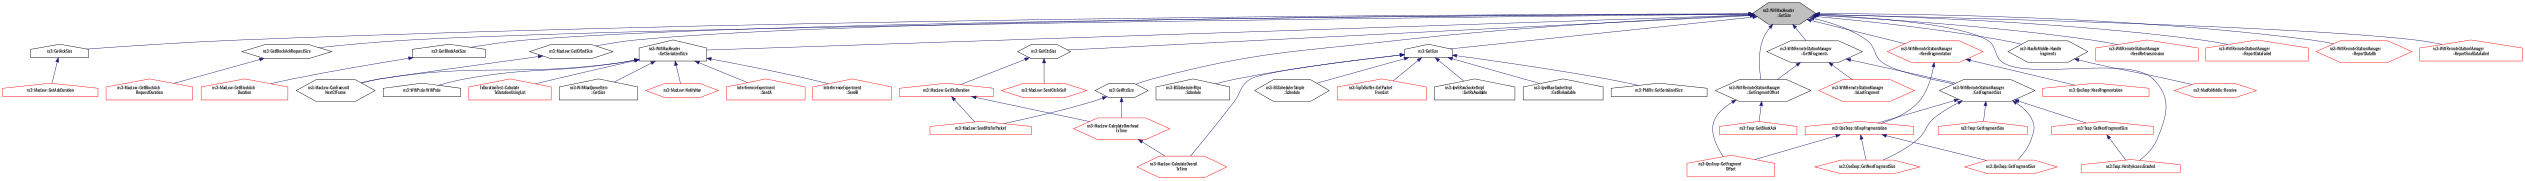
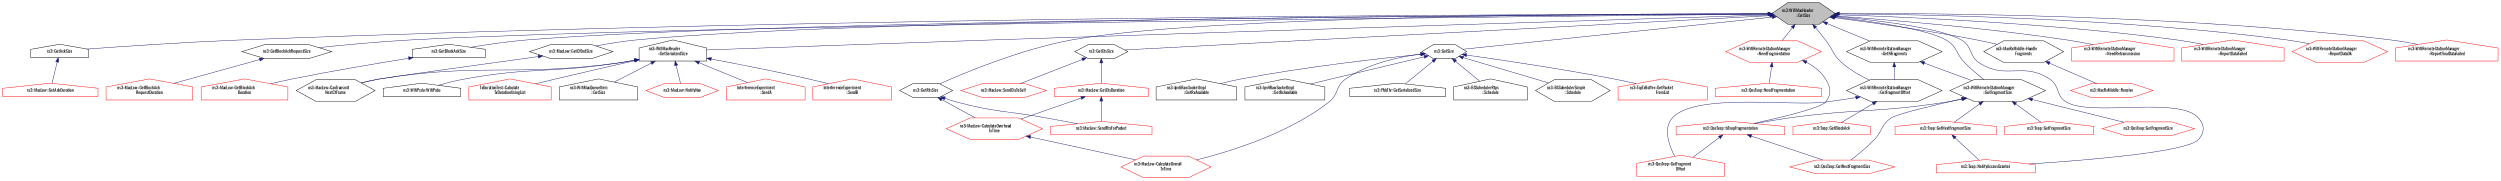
node "ns3::GetSize": shape house -> hexagon
node "ns3::WifiRemoteStationManager ::IsLastFragment": removed
edge "ns3::QosTxop::GetFragmentSize" -> "ns3::QosTxop::IsTxopFragmentation": removed
